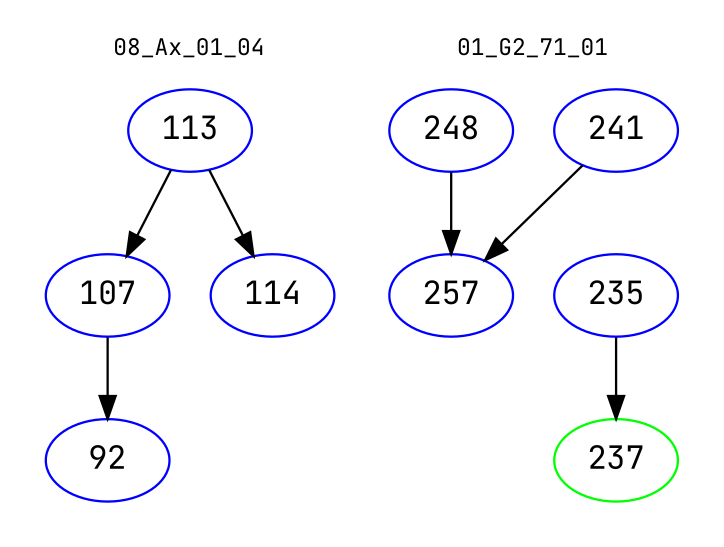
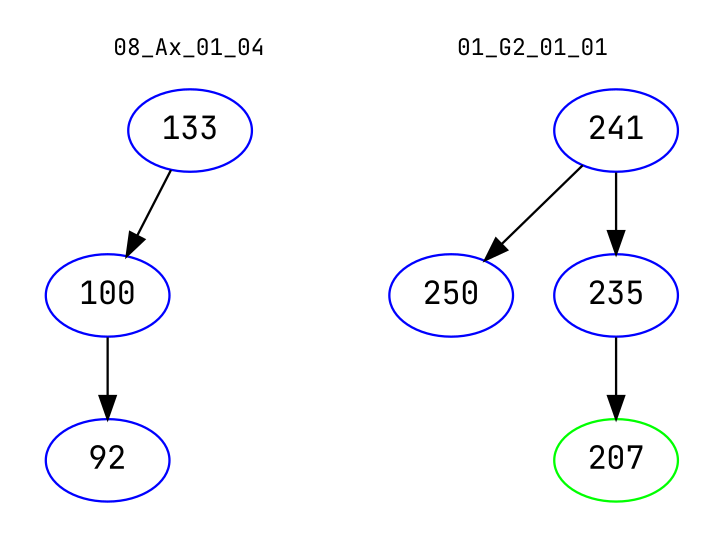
cluster "01_G2_71_01": label "01_G2_71_01" -> "01_G2_01_01"
node "113": label "113" -> "133"
node "248": removed
edge "241" -> "235": added
node "107": label "107" -> "100"
node "114": removed
node "257": label "257" -> "250"
node "237": label "237" -> "207"
